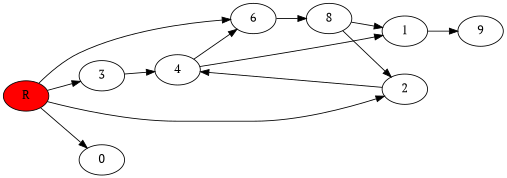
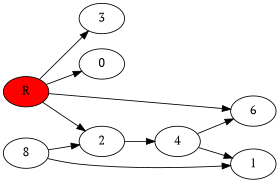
edge "6" -> "8": removed
node "9": removed
edge "3" -> "4": removed
